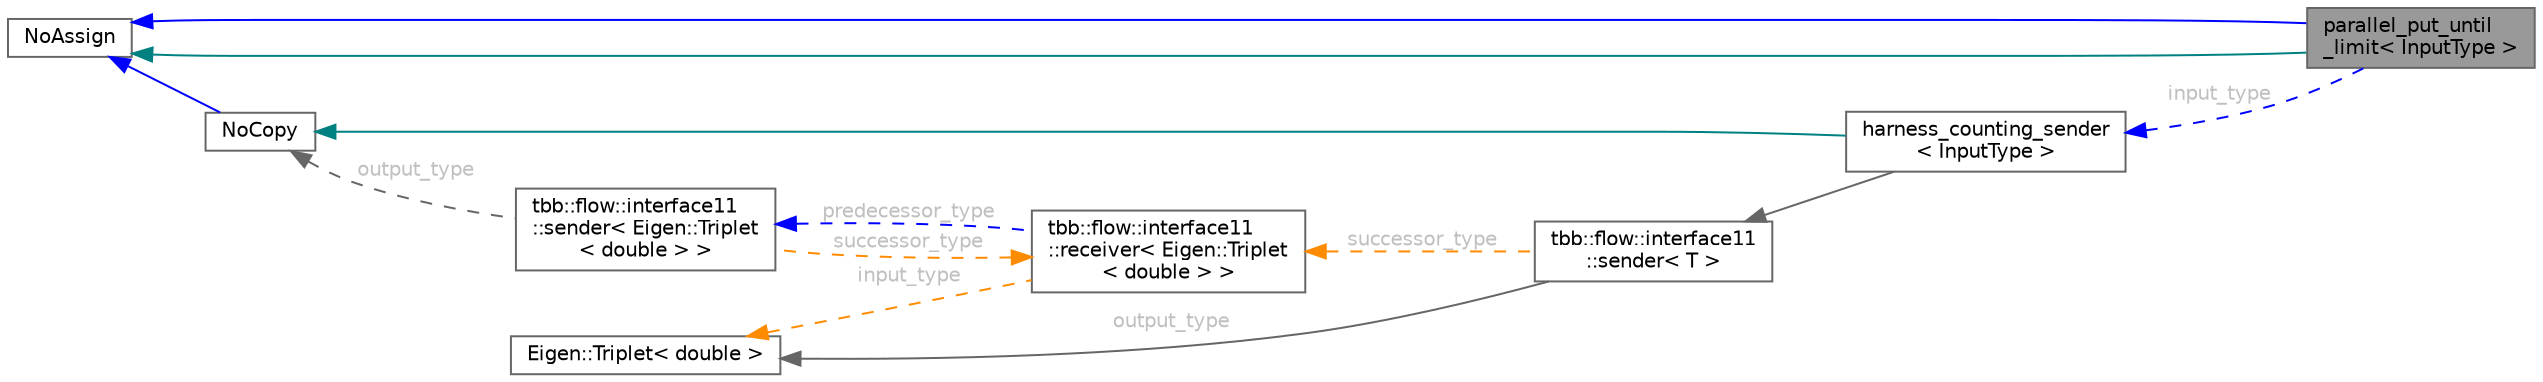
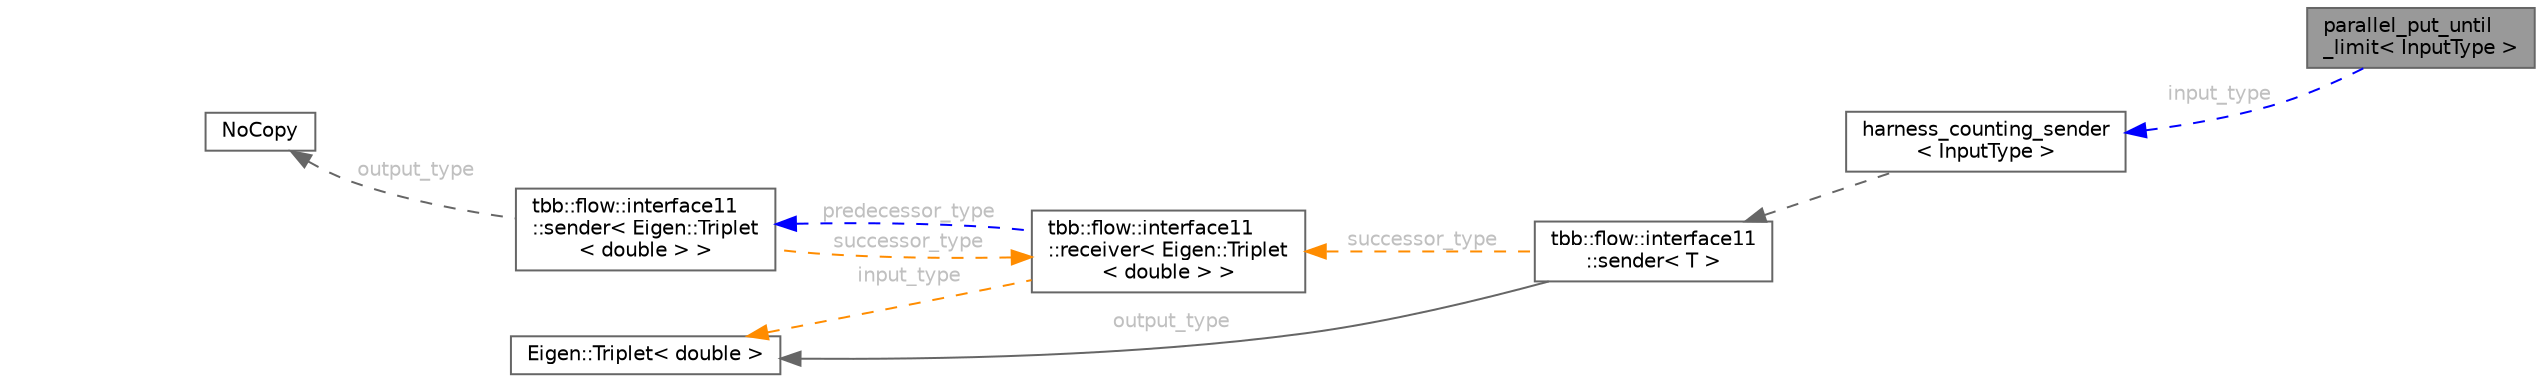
node "NoAssign": removed
edge "harness_counting_sender < InputType >" -> "NoCopy": removed
edge "harness_counting_sender < InputType >" -> "tbb::flow::interface11 ::sender< T >": style solid -> dashed
